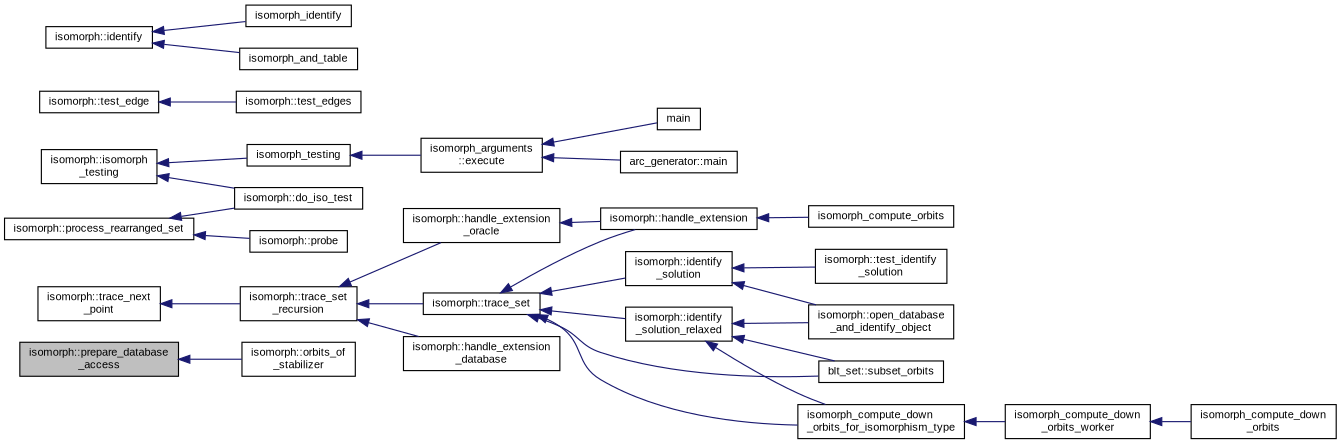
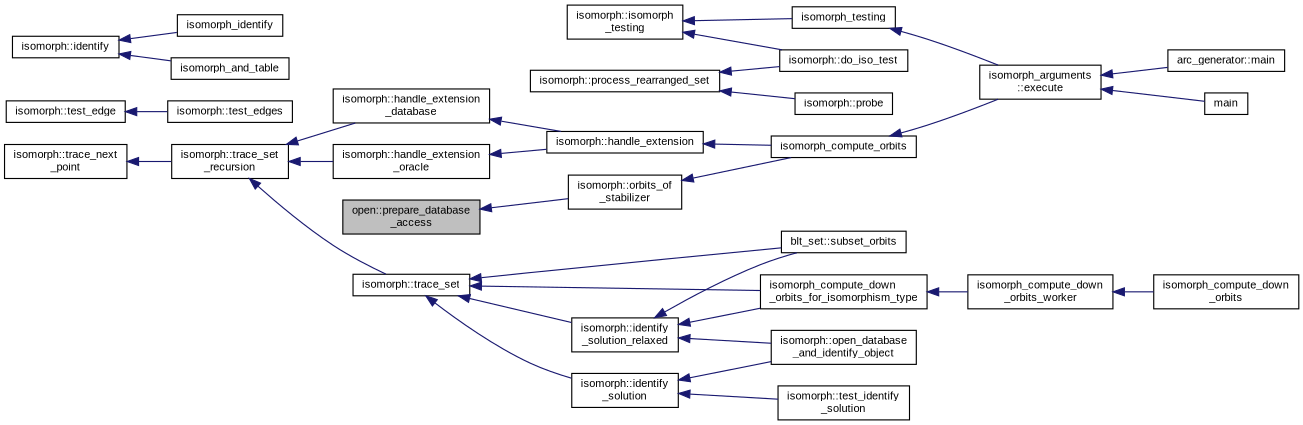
edge "isomorph_arguments ::execute" -> "isomorph_compute_orbits": added
edge "isomorph_compute_orbits" -> "isomorph::orbits_of _stabilizer": added
edge "isomorph::handle_extension" -> "isomorph::trace_set": now "isomorph::handle_extension" -> "isomorph::handle_extension _database"
node "isomorph::prepare_database _access": label "isomorph::prepare_database _access" -> "open::prepare_database _access"
